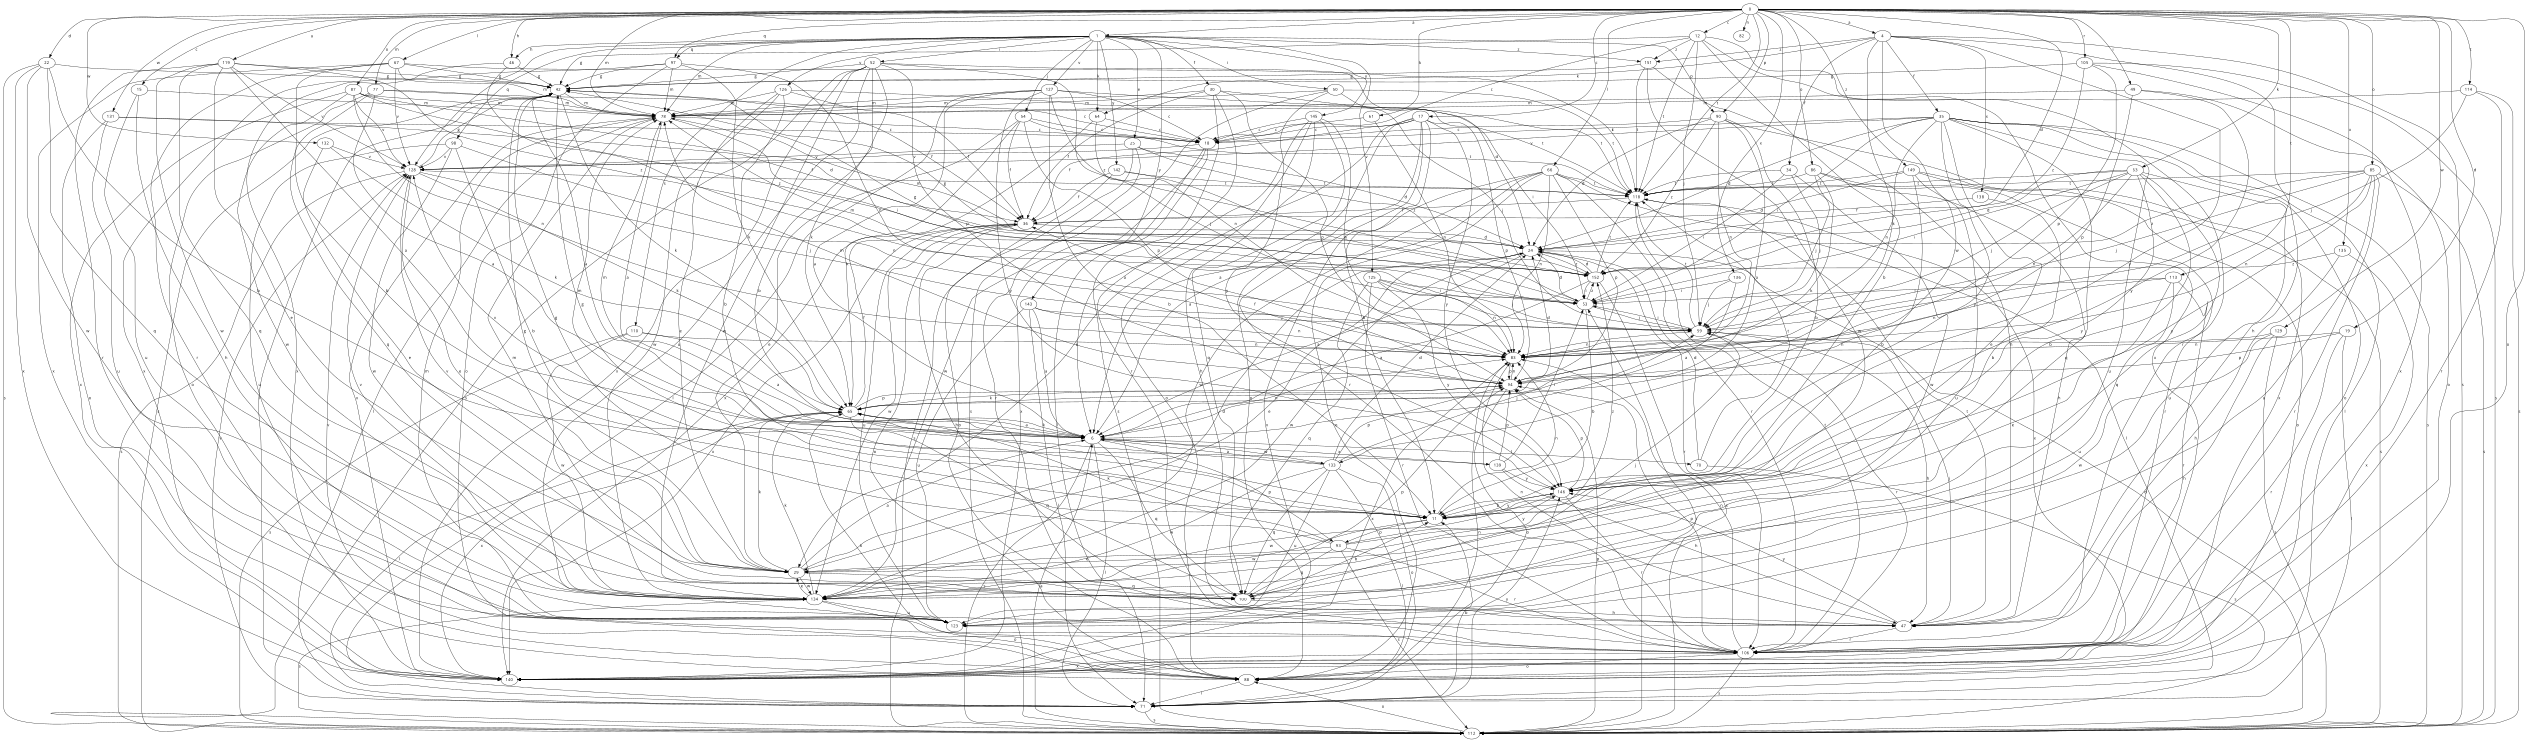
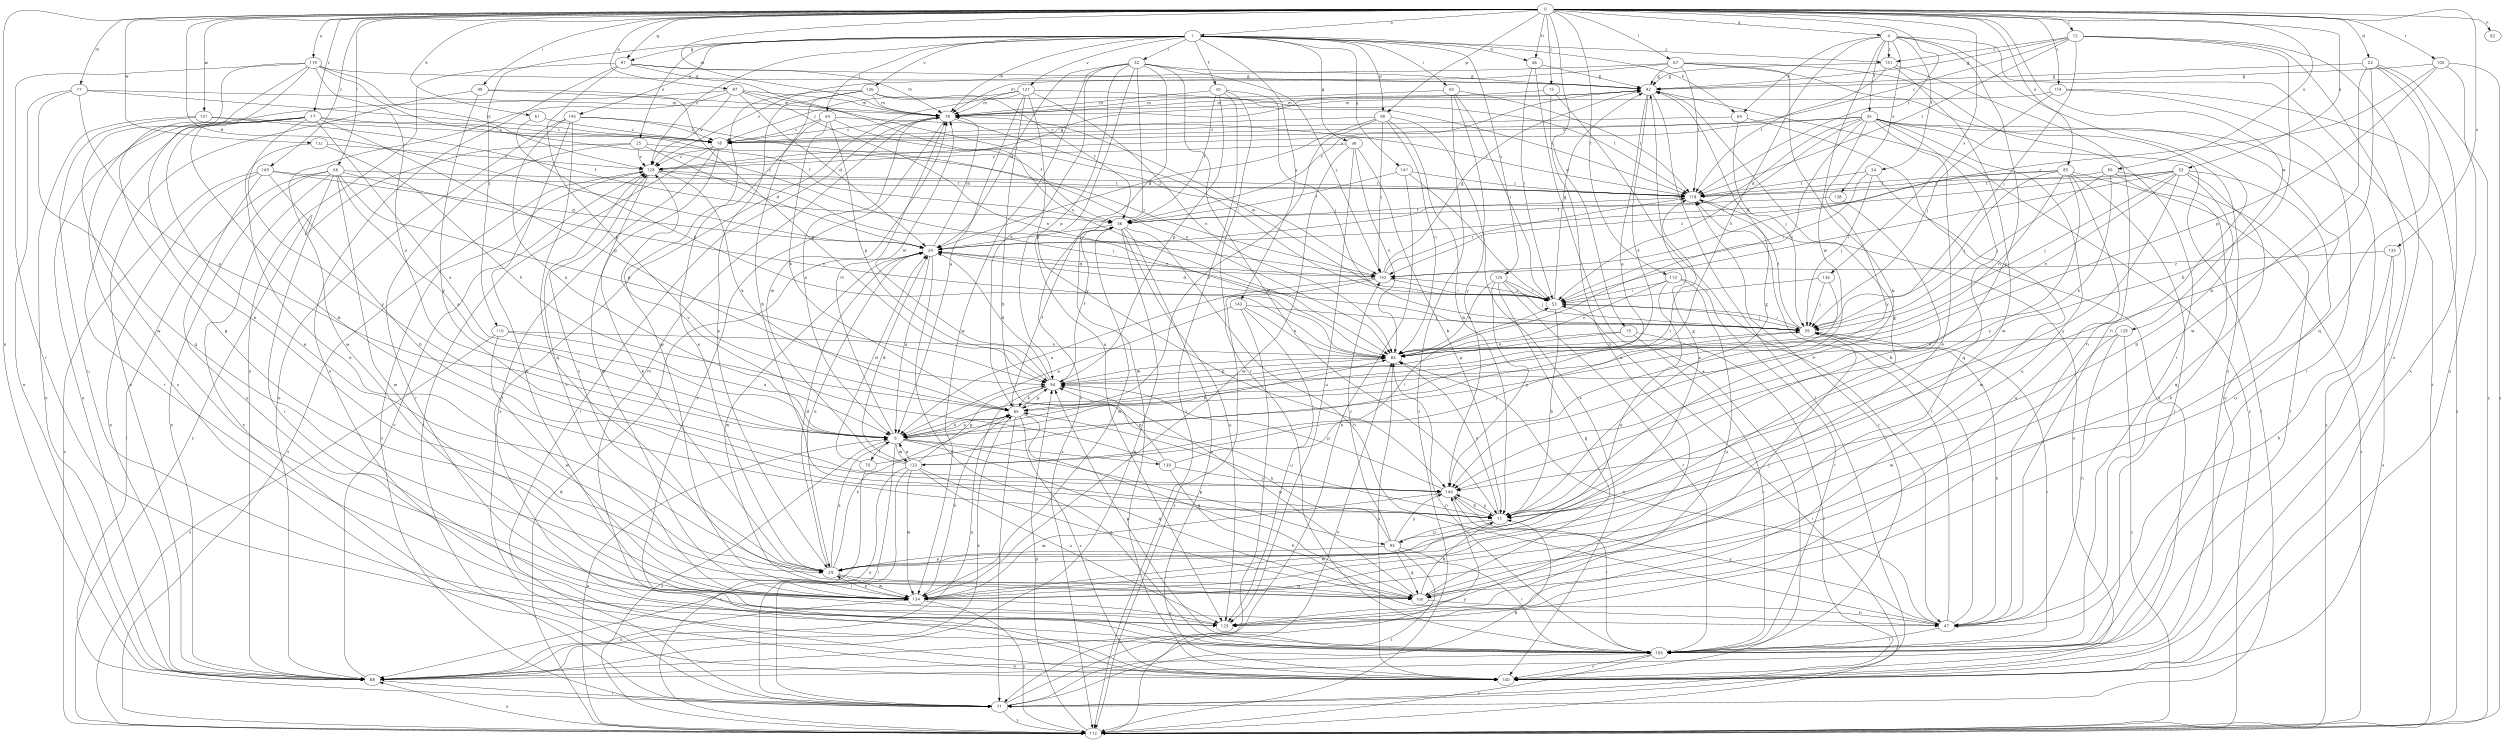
edge "100" -> "78": removed, label "m"
